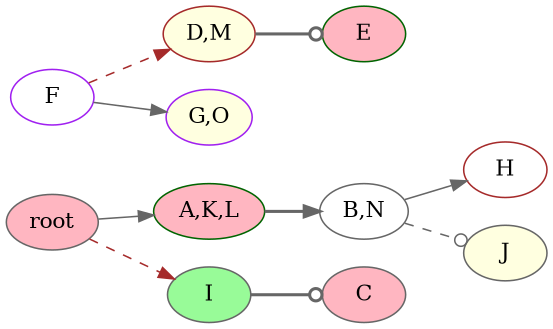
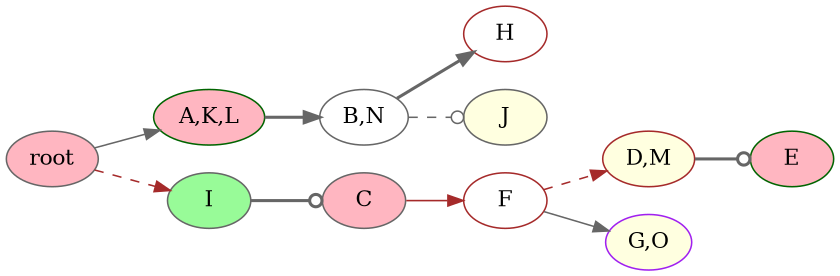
node "F": color purple -> brown
edge "B,N" -> "H": style solid -> bold
edge "C" -> "F": added
